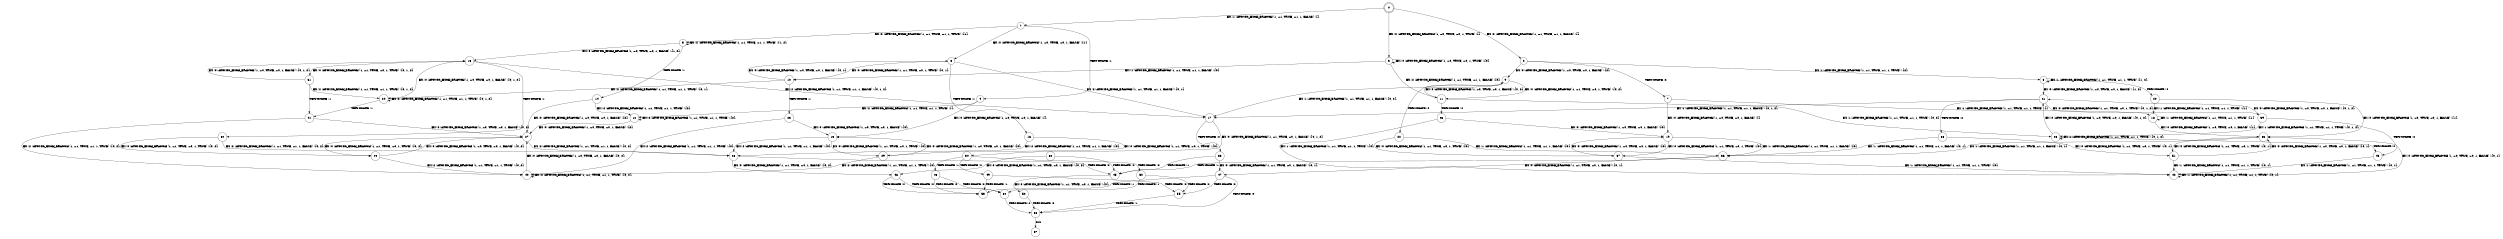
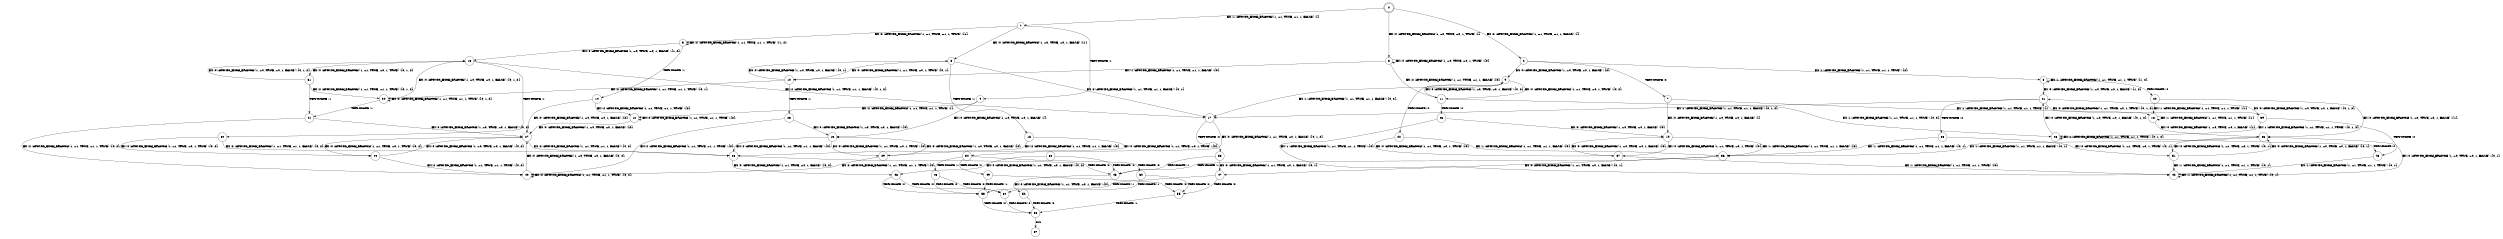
edge "47" -> "56": now "53" -> "56"
